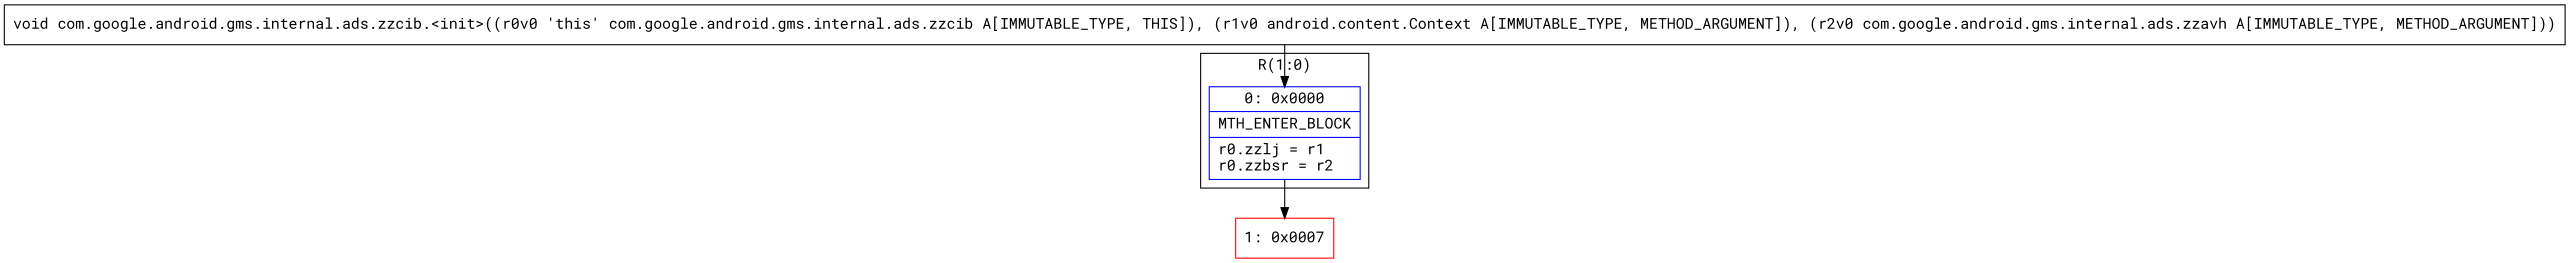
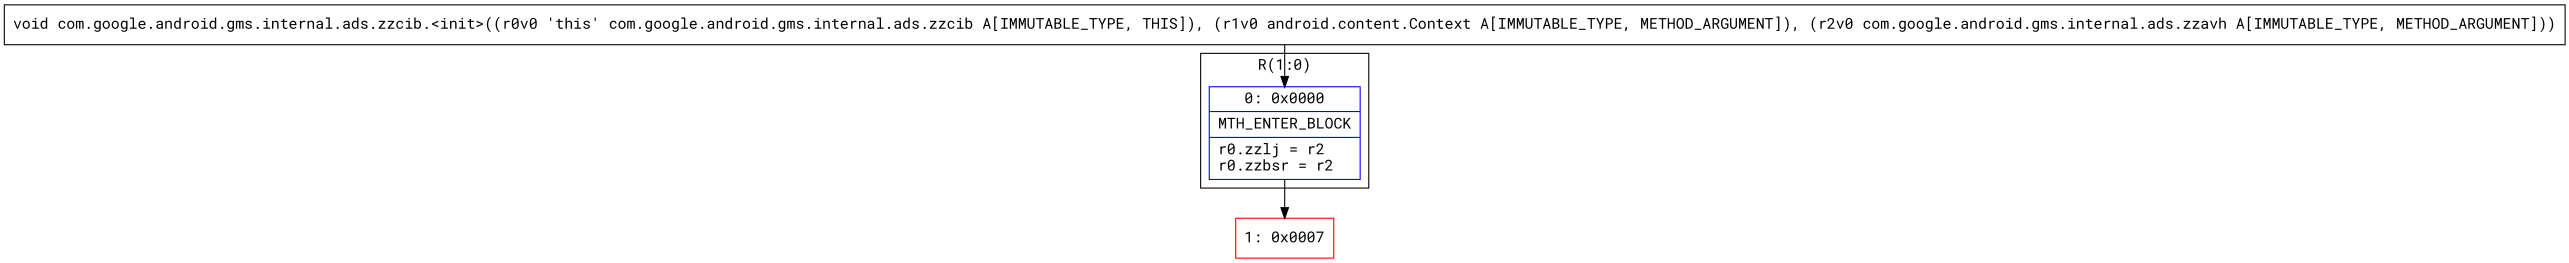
node "0: 0x0000": text "r0.zzlj = r1" -> "r0.zzlj = r2"
